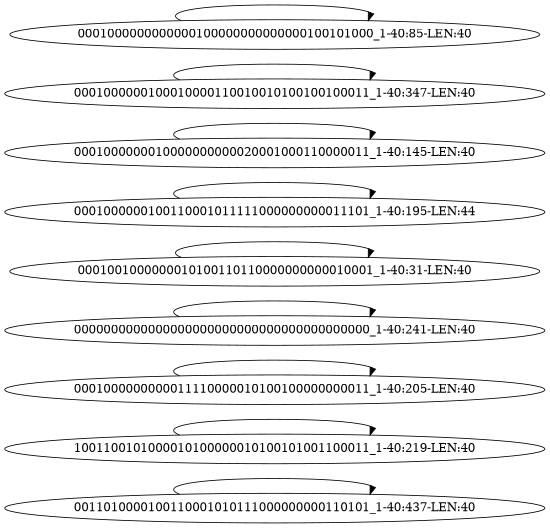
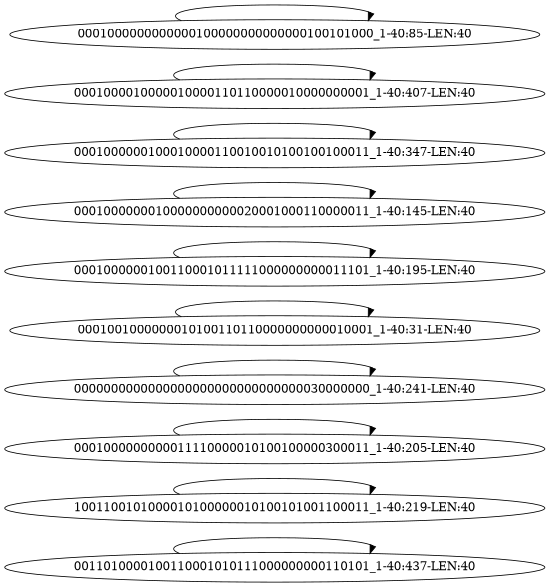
node "0001000010000010000110110000010000000001_1-40:407-LEN:40": added
node "0001000000100110001011111000000000011101_1-40:195-LEN:44": label "0001000000100110001011111000000000011101_1-40:195-LEN:44" -> "0001000000100110001011111000000000011101_1-40:195-LEN:40"
node "0000000000000000000000000000000000000000_1-40:241-LEN:40": label "0000000000000000000000000000000000000000_1-40:241-LEN:40" -> "0000000000000000000000000000000030000000_1-40:241-LEN:40"
node "0001000000000011110000010100100000000011_1-40:205-LEN:40": label "0001000000000011110000010100100000000011_1-40:205-LEN:40" -> "0001000000000011110000010100100000300011_1-40:205-LEN:40"
